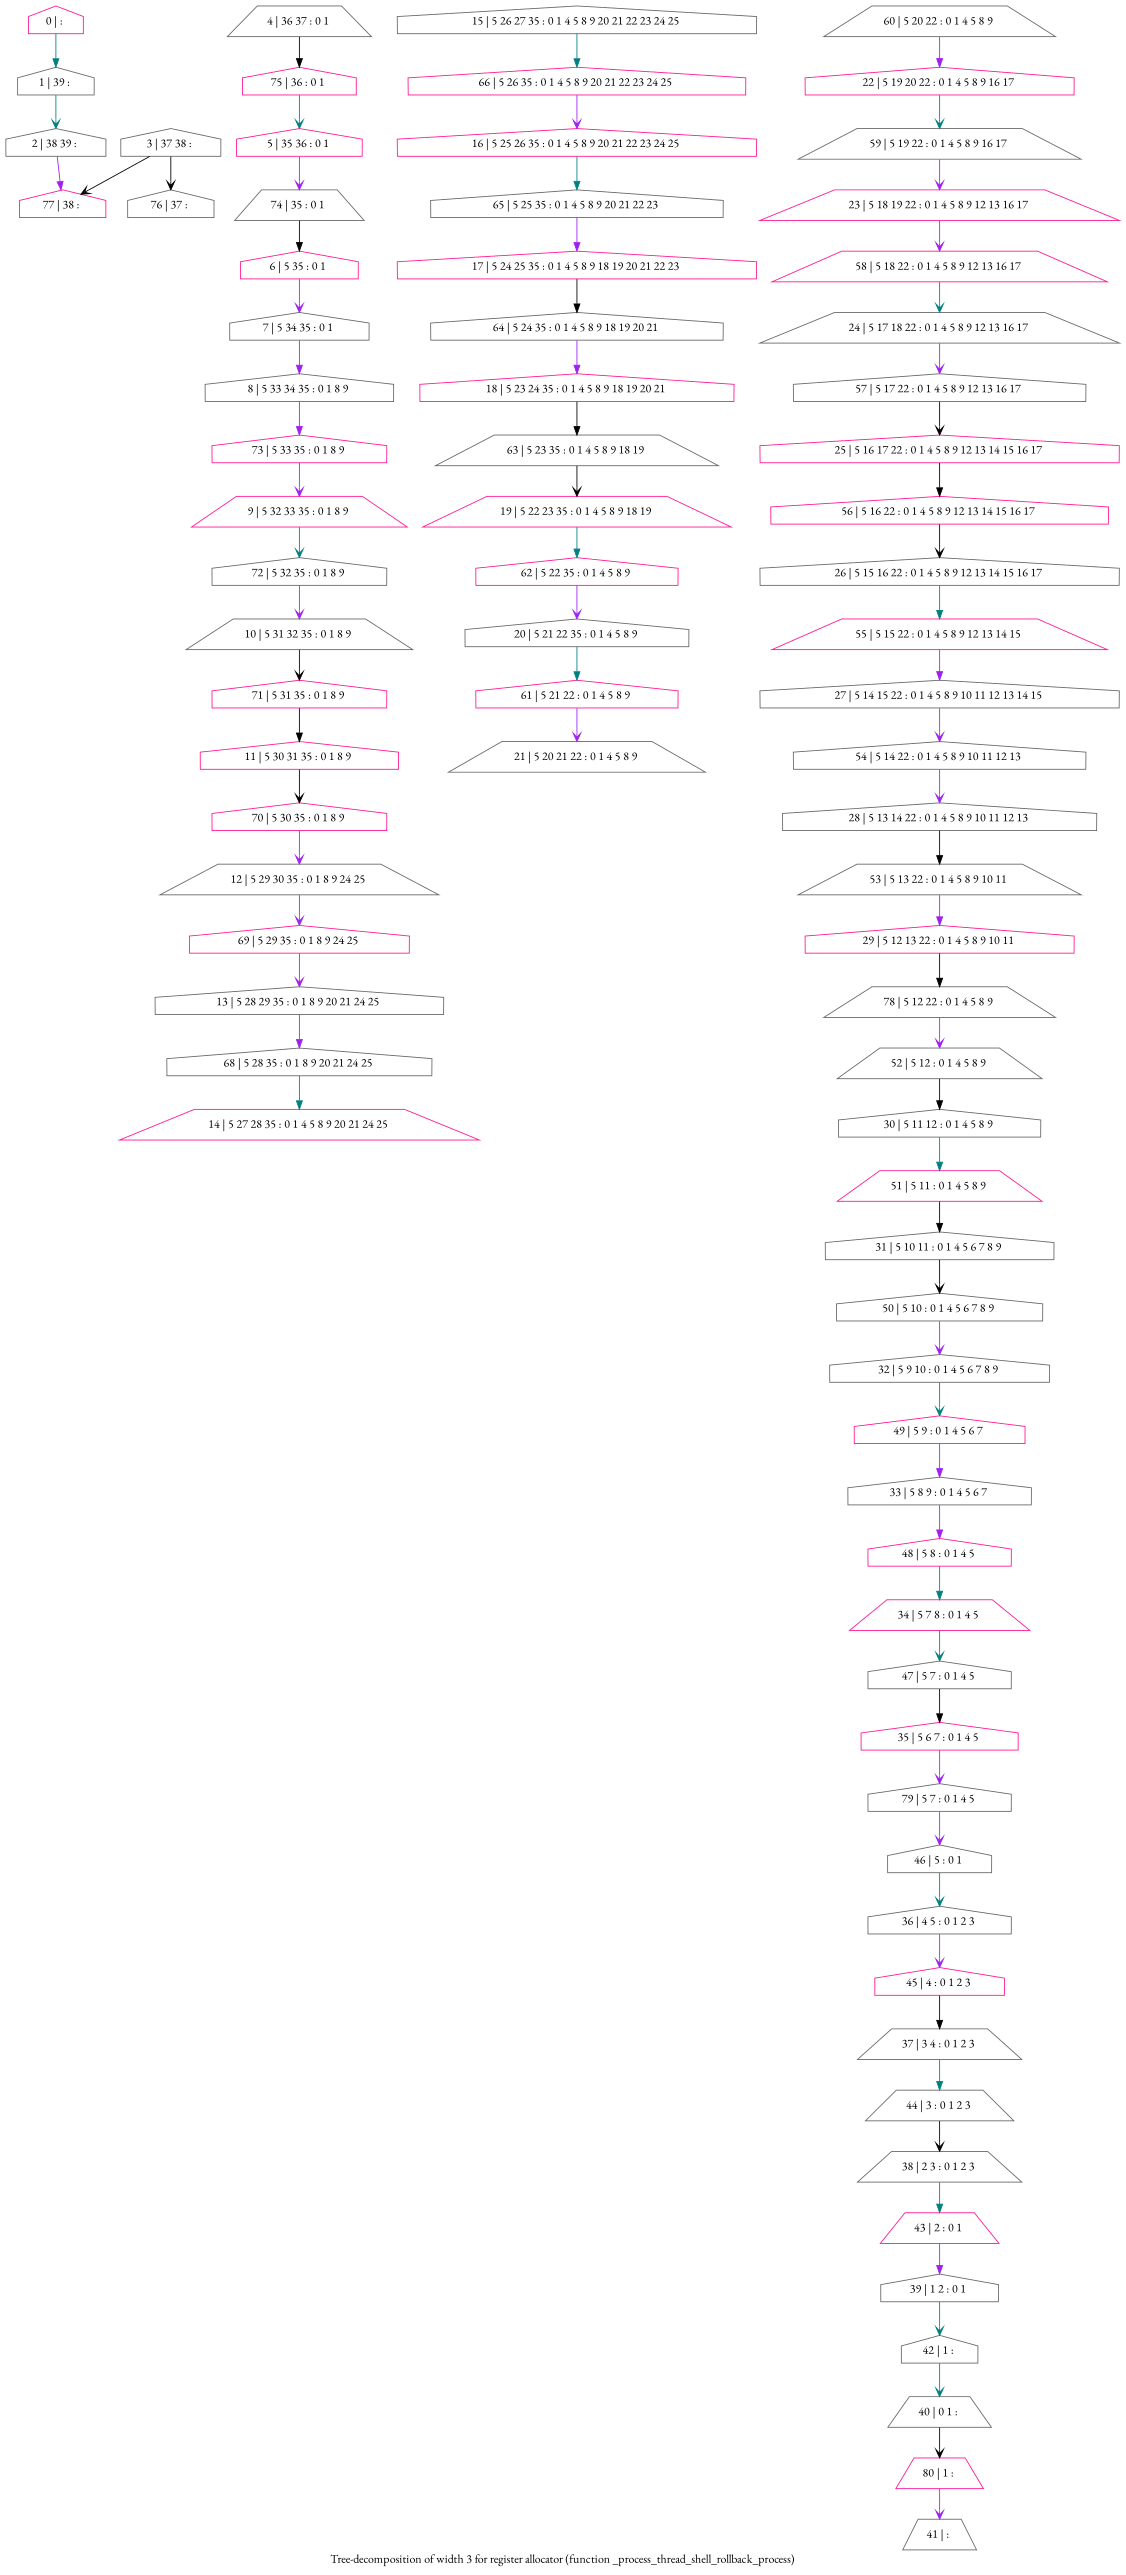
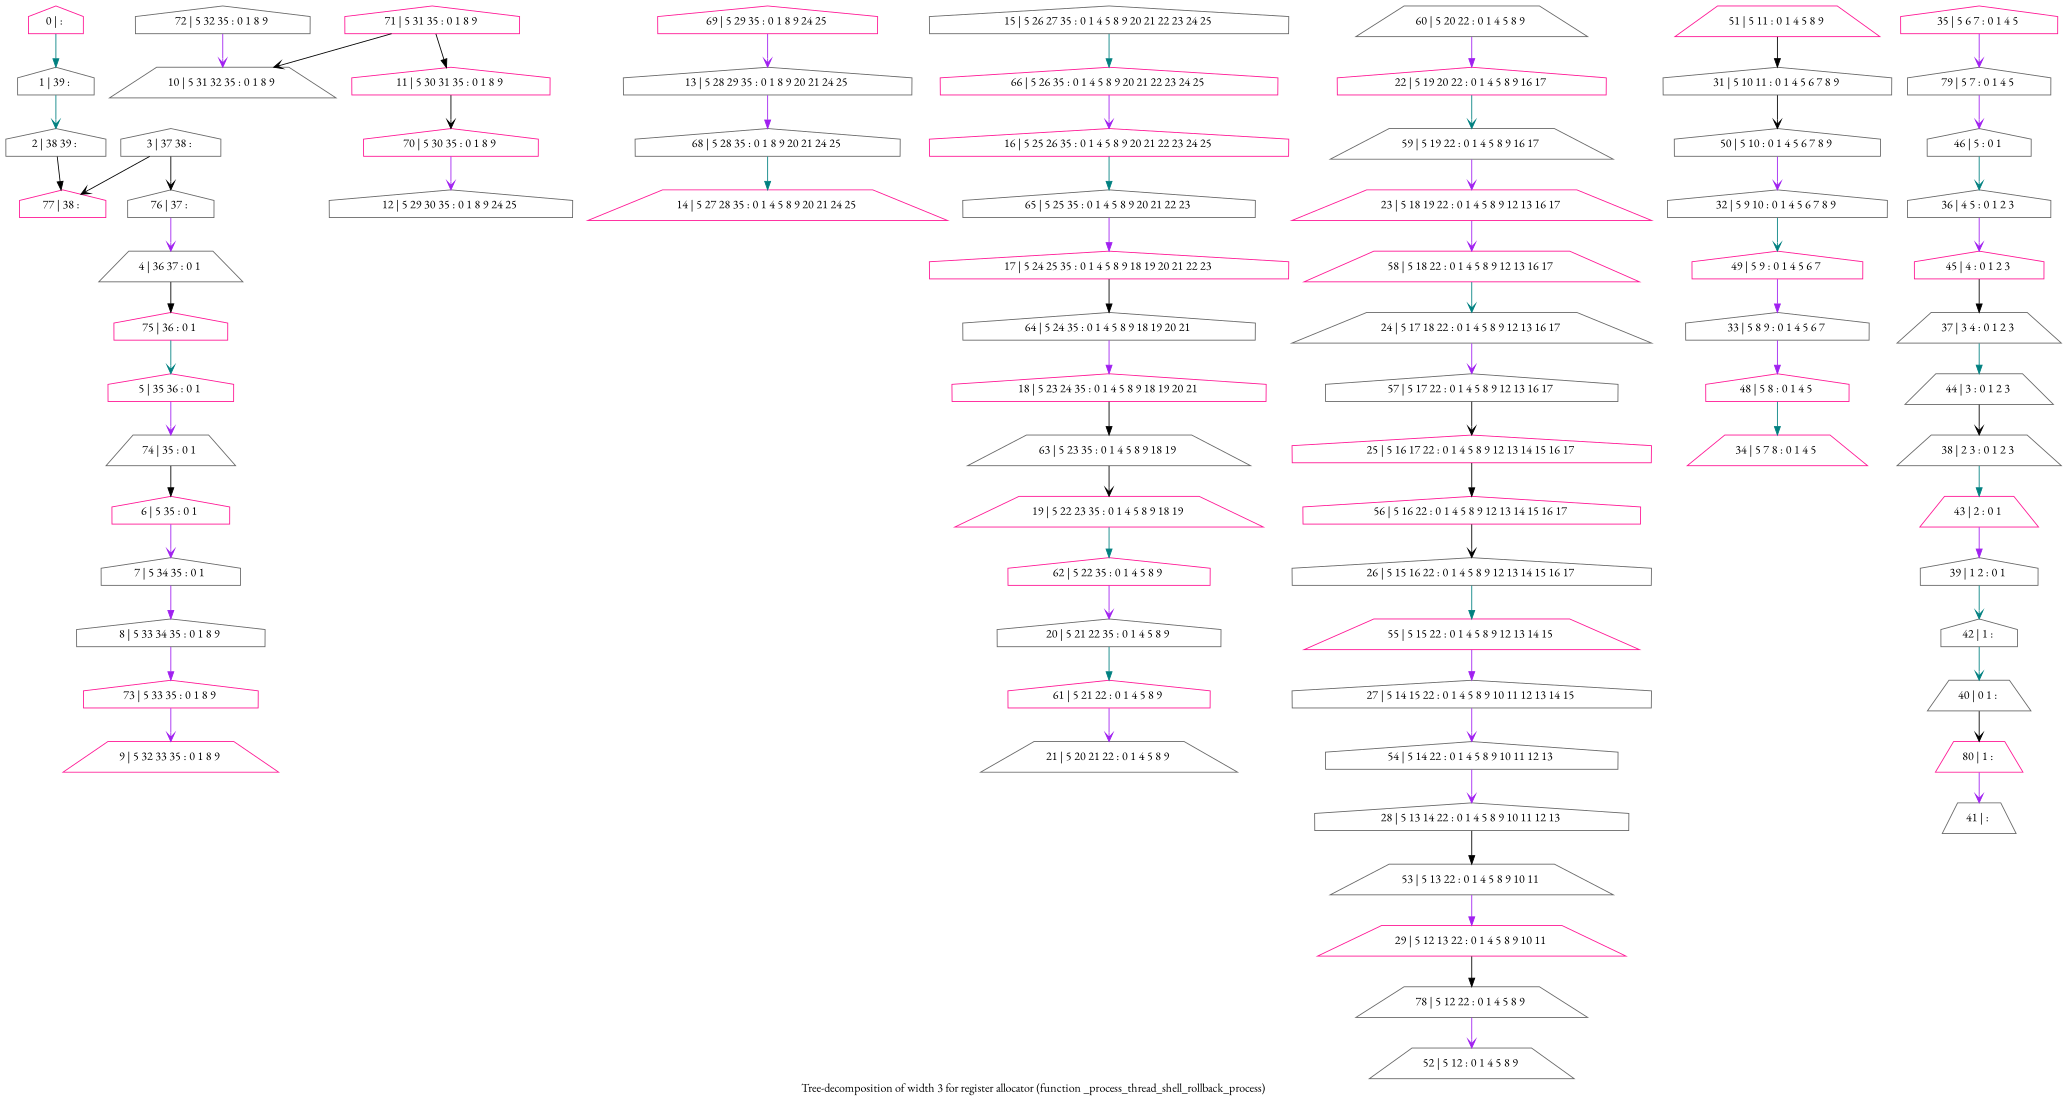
edge "2 | 38 39 :" -> "77 | 38 :": color purple -> black
edge "76 | 37 :" -> "4 | 36 37 : 0 1": added
edge "9 | 5 32 33 35 : 0 1 8 9" -> "72 | 5 32 35 : 0 1 8 9": removed
edge "10 | 5 31 32 35 : 0 1 8 9" -> "71 | 5 31 35 : 0 1 8 9": reversed
node "12 | 5 29 30 35 : 0 1 8 9 24 25": shape trapezium -> house
edge "12 | 5 29 30 35 : 0 1 8 9 24 25" -> "69 | 5 29 35 : 0 1 8 9 24 25": removed
node "29 | 5 12 13 22 : 0 1 4 5 8 9 10 11": shape house -> trapezium
node "30 | 5 11 12 : 0 1 4 5 8 9": removed
node "47 | 5 7 : 0 1 4 5": removed
